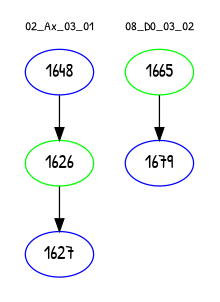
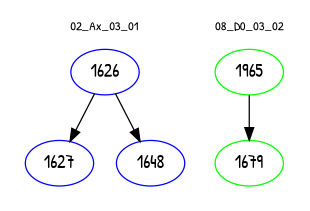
node "1665": label "1665" -> "1965"
edge "1648" -> "1626": reversed
node "1626": color green -> blue
node "1679": color blue -> green
